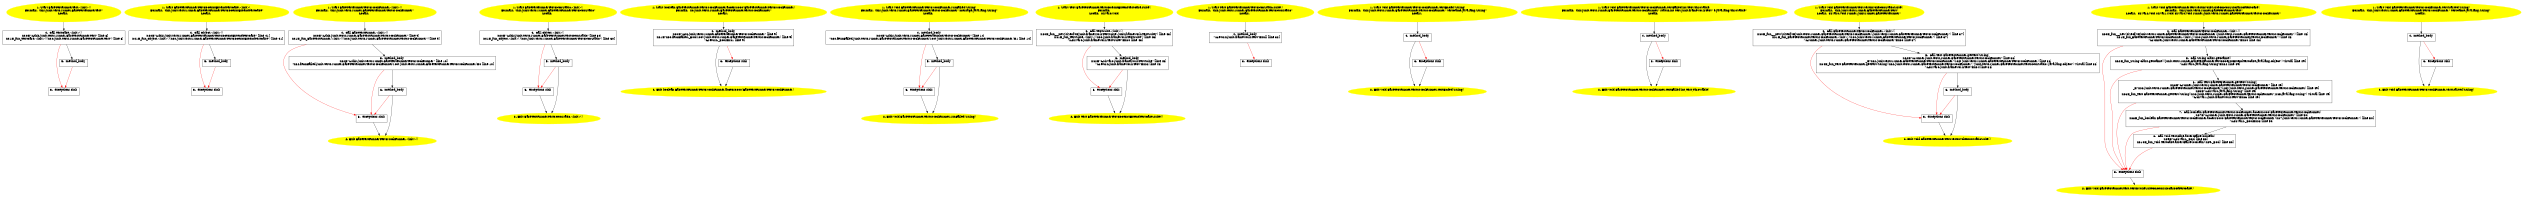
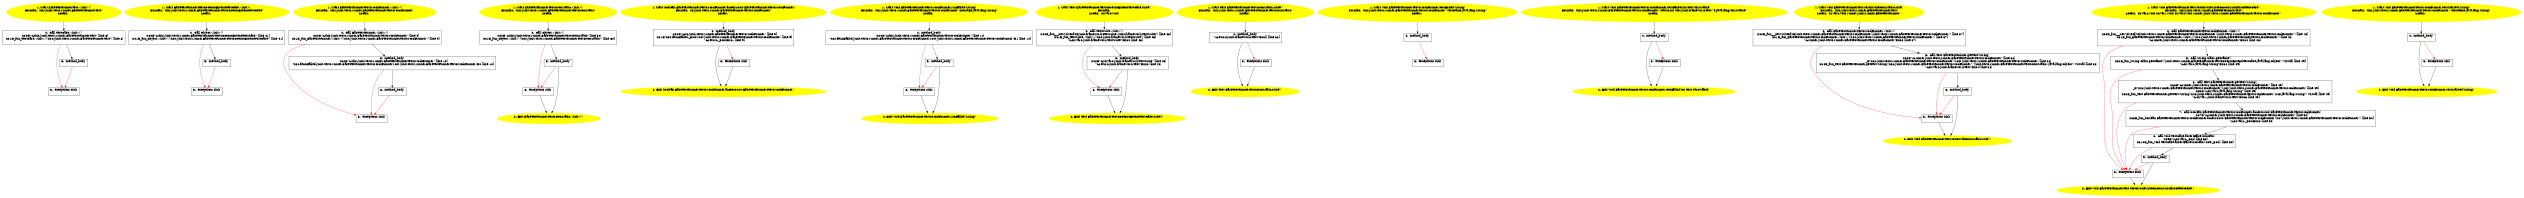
node "2: Exit Test BaseTestRunnerTest$NonStatic.suite()": added
node "2: Exit void BaseTestRunnerTest$MockRunner.testEnded(String)": removed
node "2: Exit BaseTestRunnerTest$MockRunner.<init>()": removed
node "9:  method_body": added
